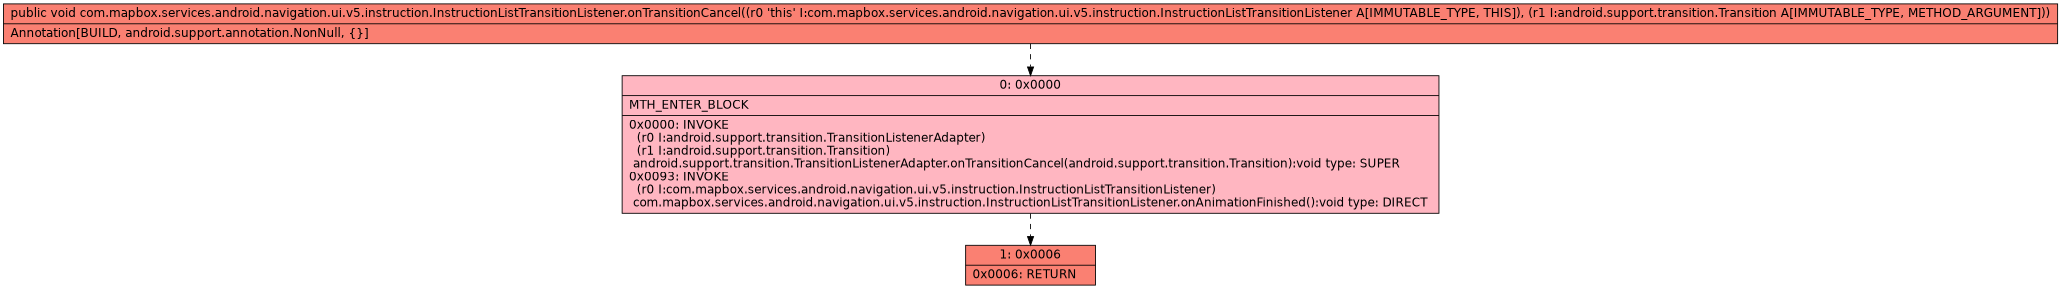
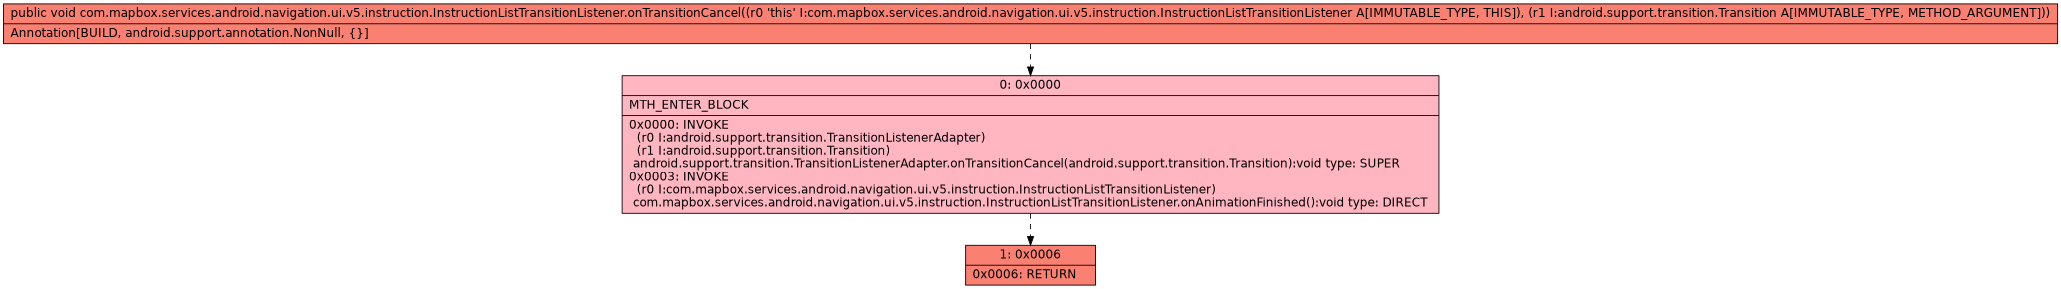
node "0: 0x0000": text "0x0093: INVOKE" -> "0x0003: INVOKE"
